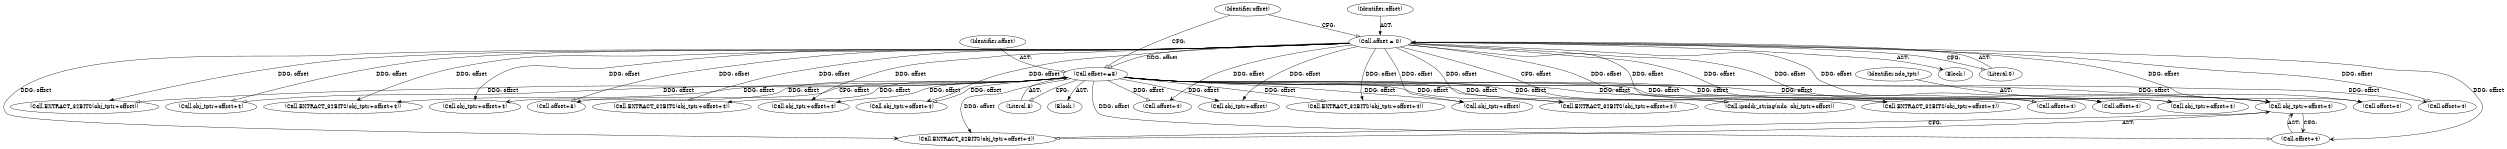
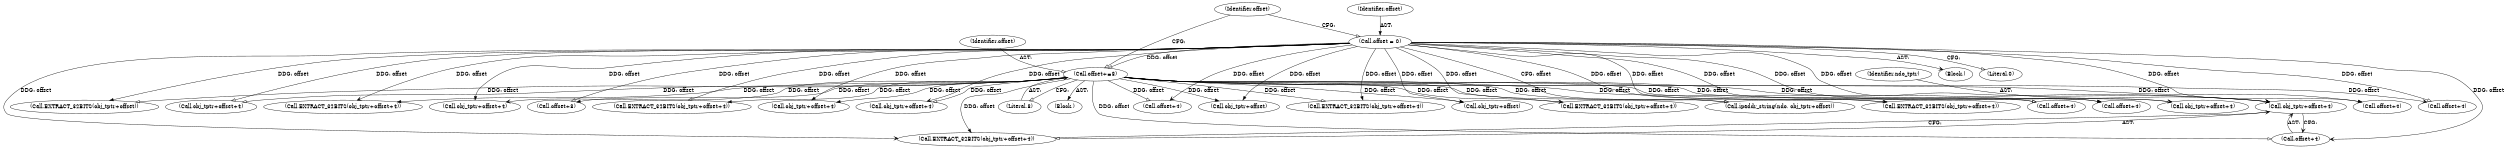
edge "(Literal,0)" -> "(Call,offset = 0)": removed, label "AST:"
edge "(Call,offset+=8)" -> "(Call,offset+8)": label "CFG: offset" -> "DDG: offset"
